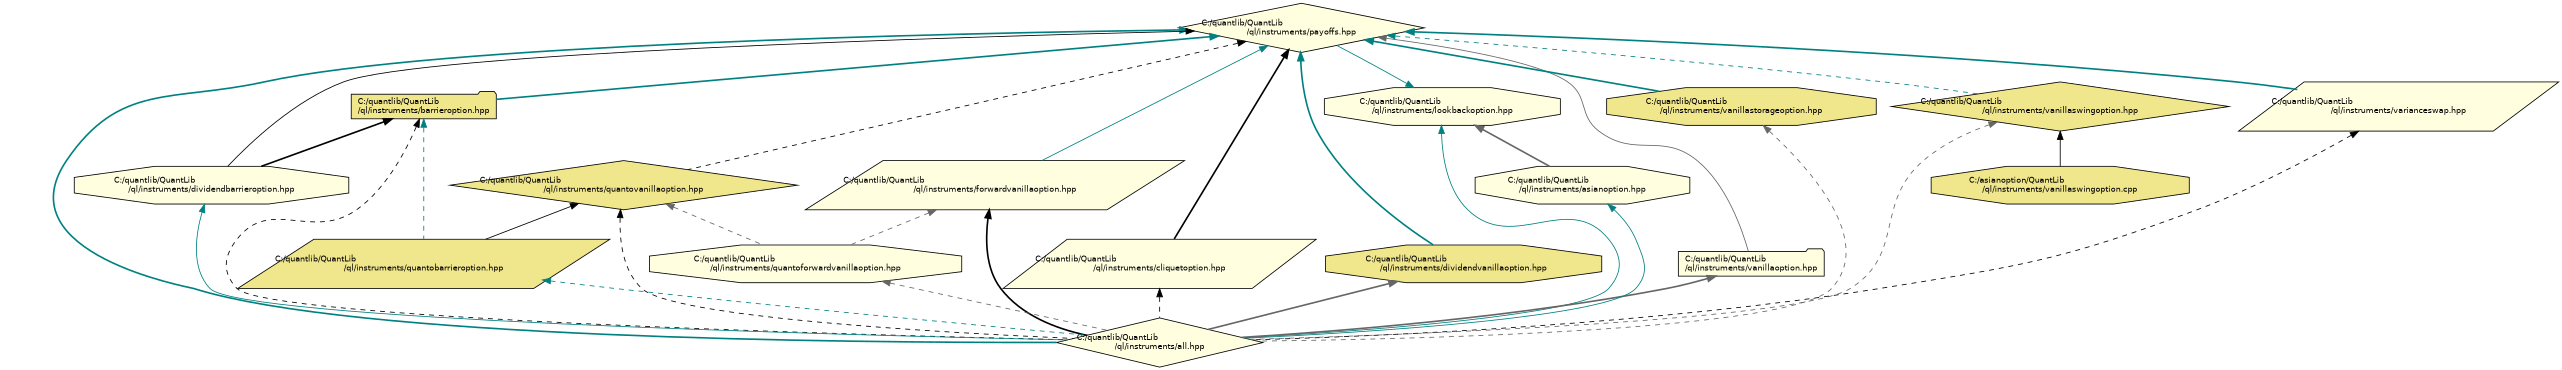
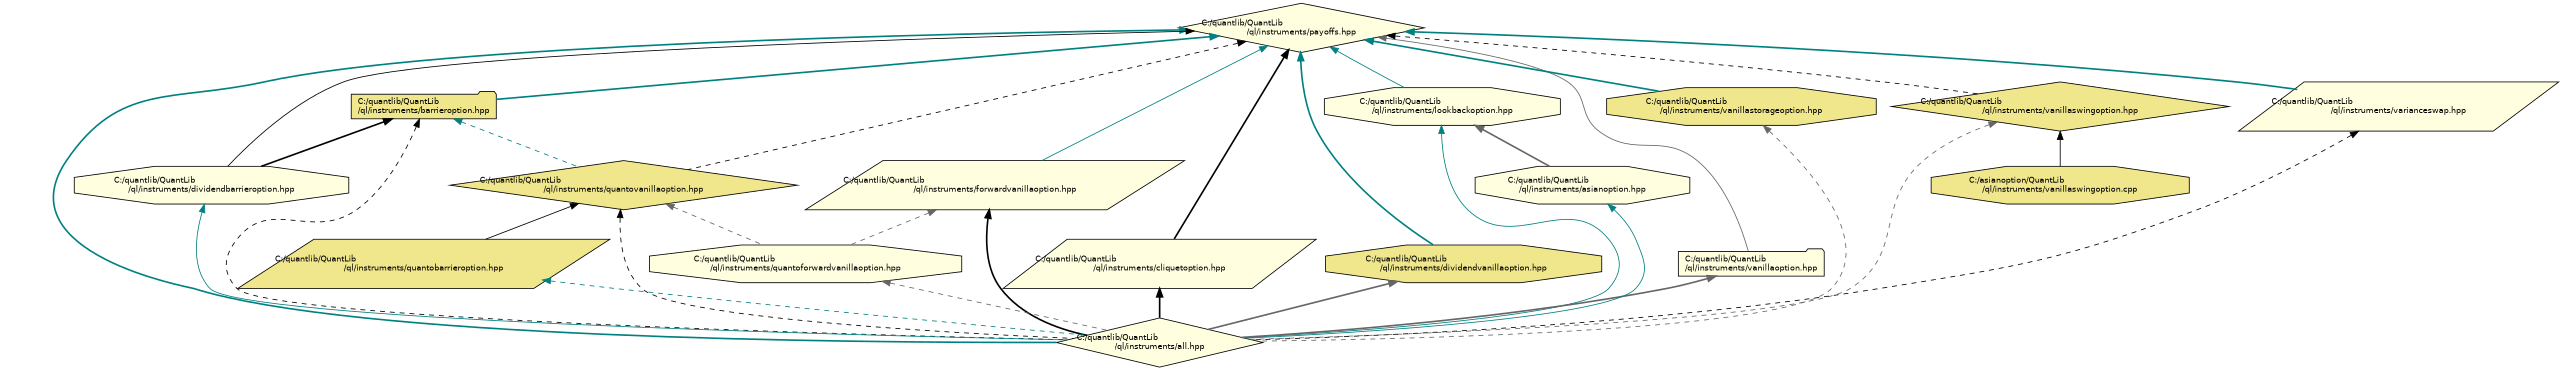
edge "C:/quantlib/QuantLib /ql/instruments/vanillaswingoption.hpp" -> "C:/quantlib/QuantLib /ql/instruments/payoffs.hpp": color teal -> black
edge "C:/quantlib/QuantLib /ql/instruments/payoffs.hpp" -> "C:/quantlib/QuantLib /ql/instruments/lookbackoption.hpp": reversed
edge "C:/quantlib/QuantLib /ql/instruments/quantobarrieroption.hpp" -> "C:/quantlib/QuantLib /ql/instruments/barrieroption.hpp": now "C:/quantlib/QuantLib /ql/instruments/quantovanillaoption.hpp" -> "C:/quantlib/QuantLib /ql/instruments/barrieroption.hpp"
edge "C:/quantlib/QuantLib /ql/instruments/all.hpp" -> "C:/quantlib/QuantLib /ql/instruments/cliquetoption.hpp": style dashed -> bold
